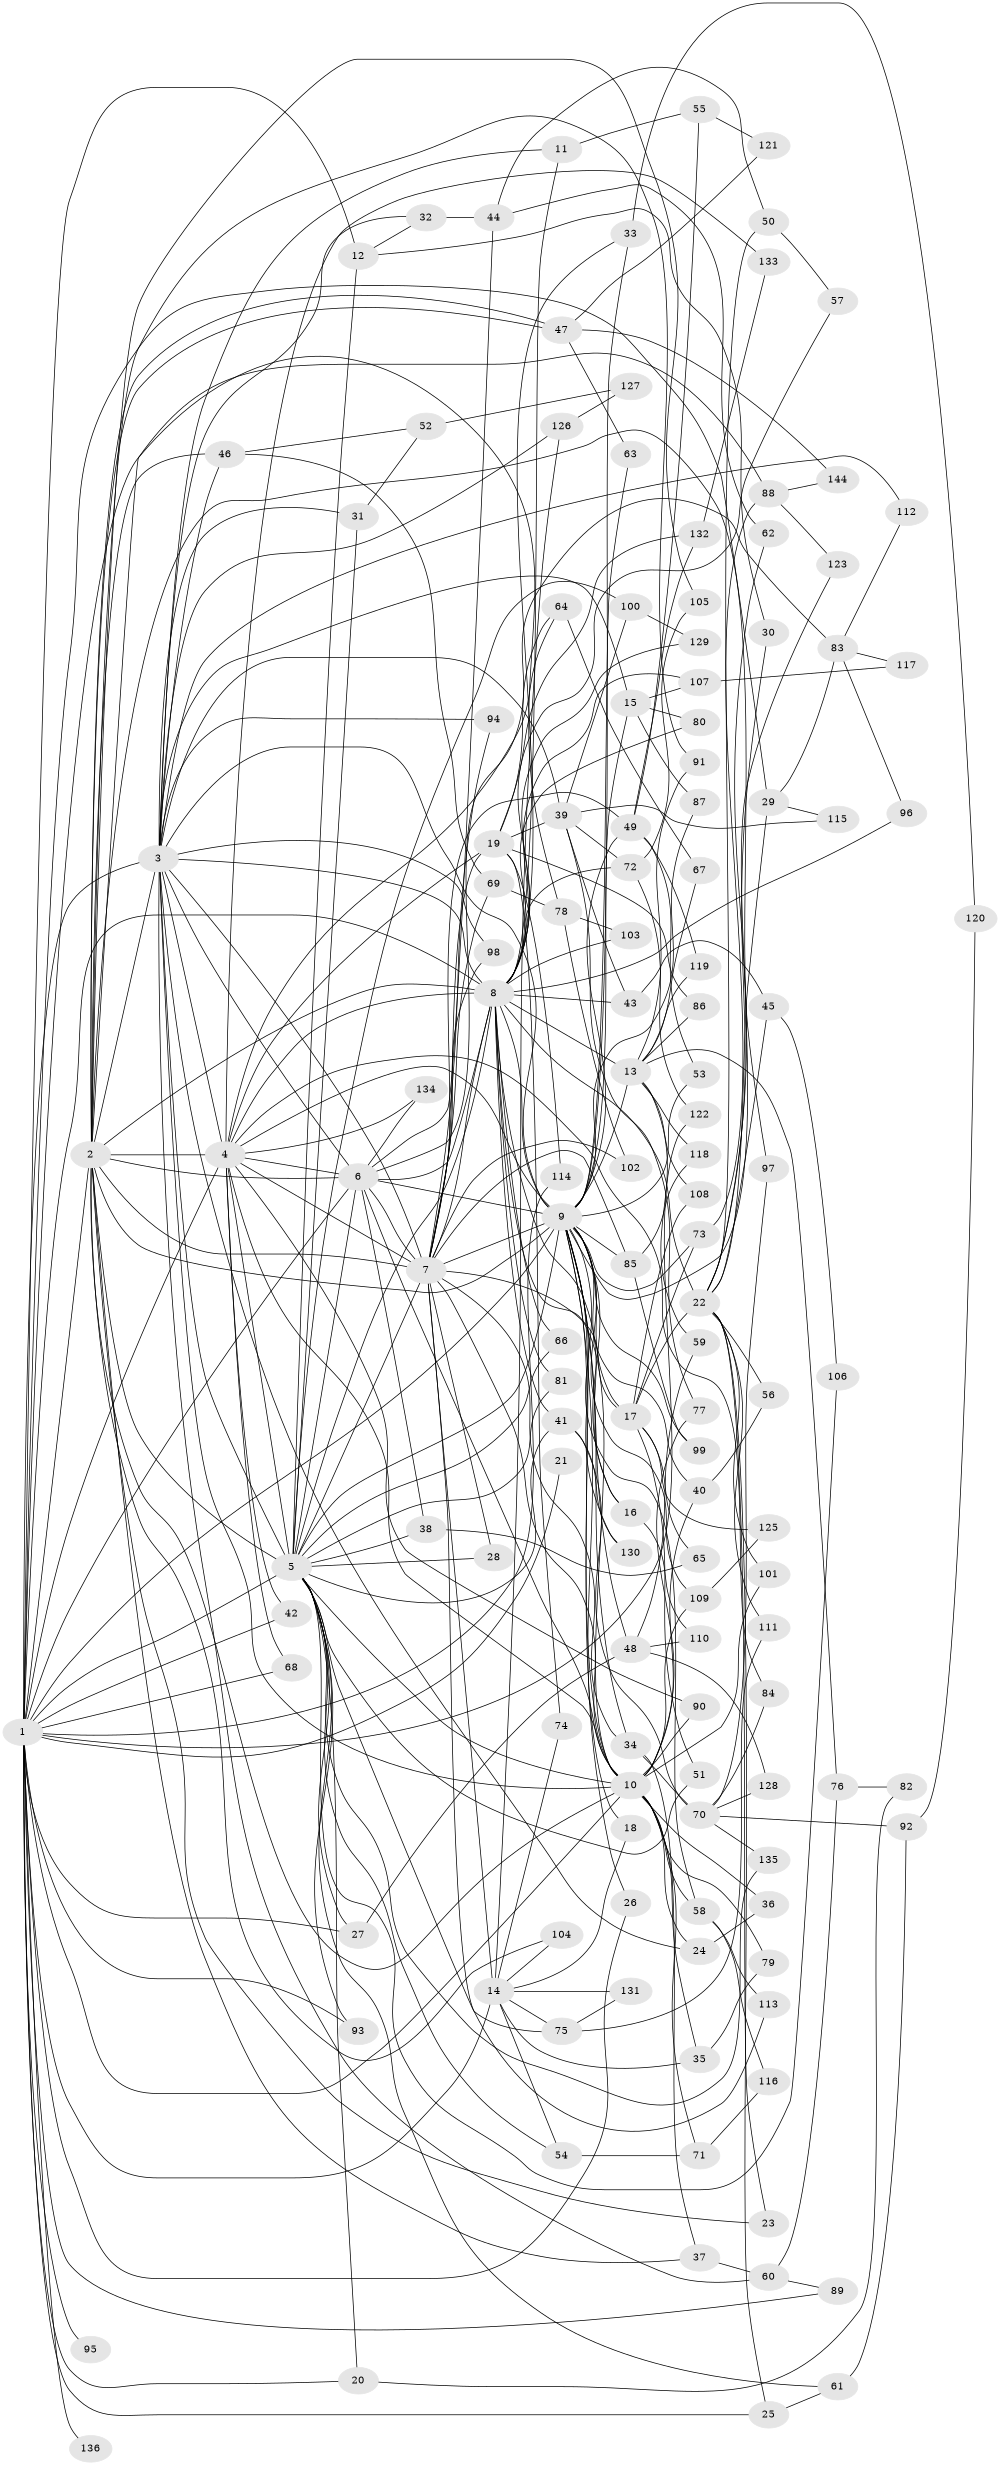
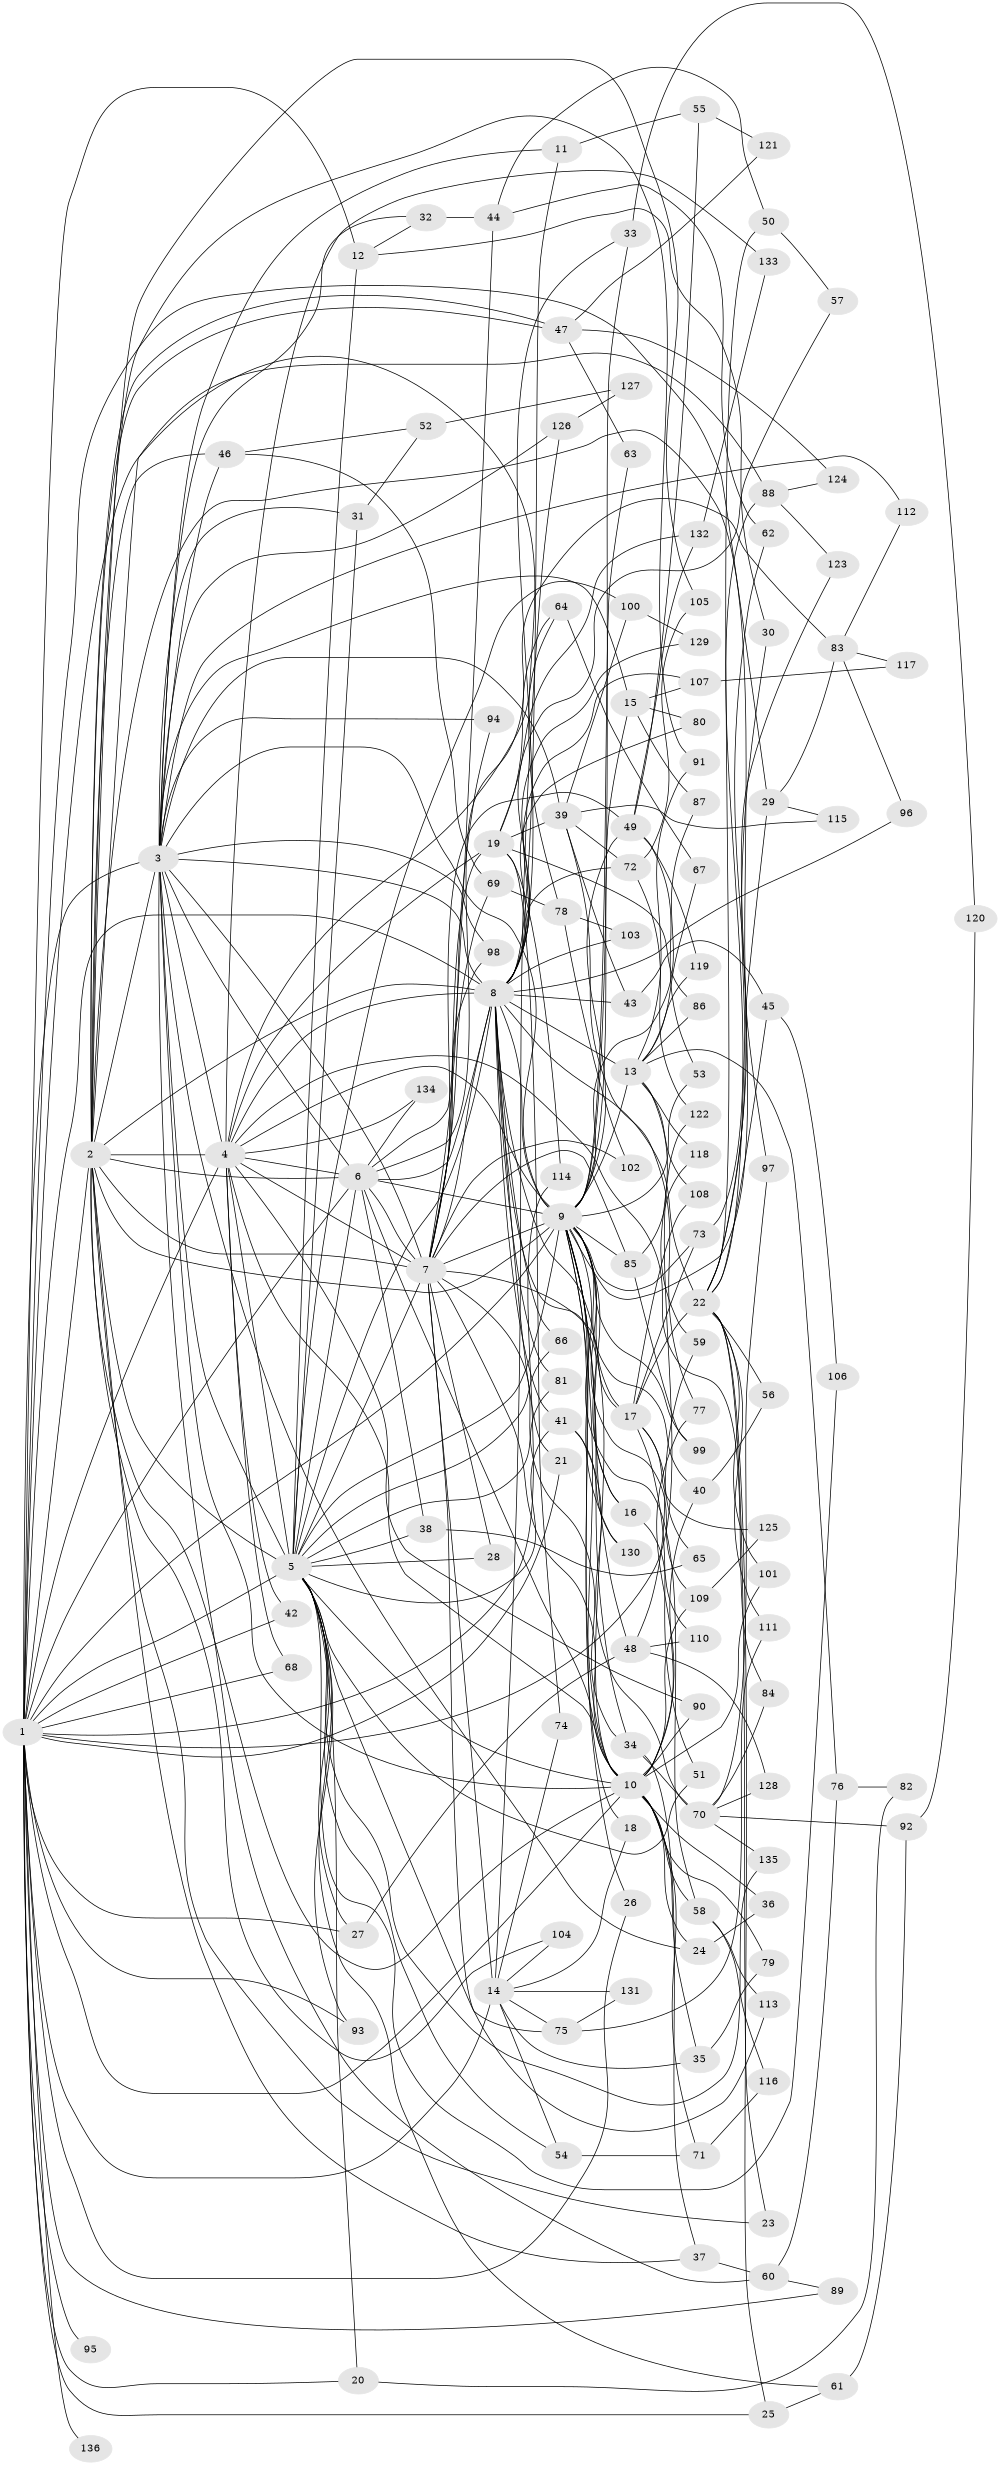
node "144": label "144" -> "124"
edge "8" -- "21": added
